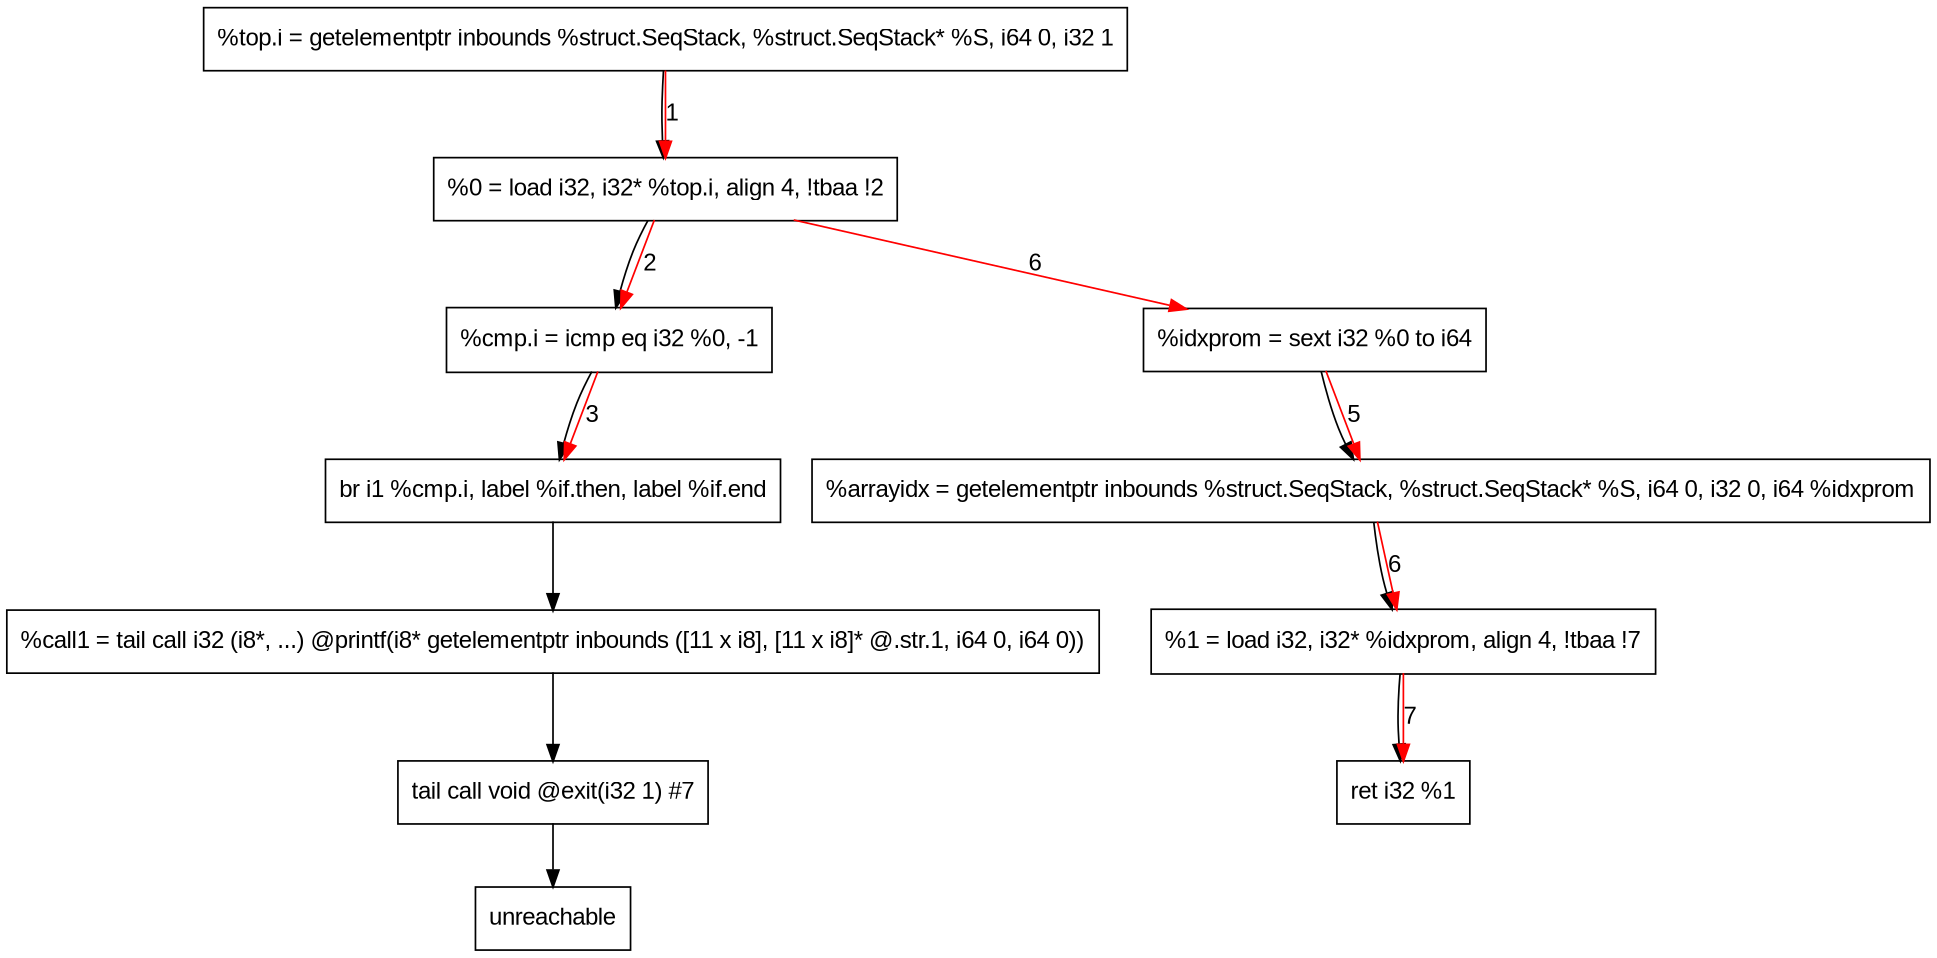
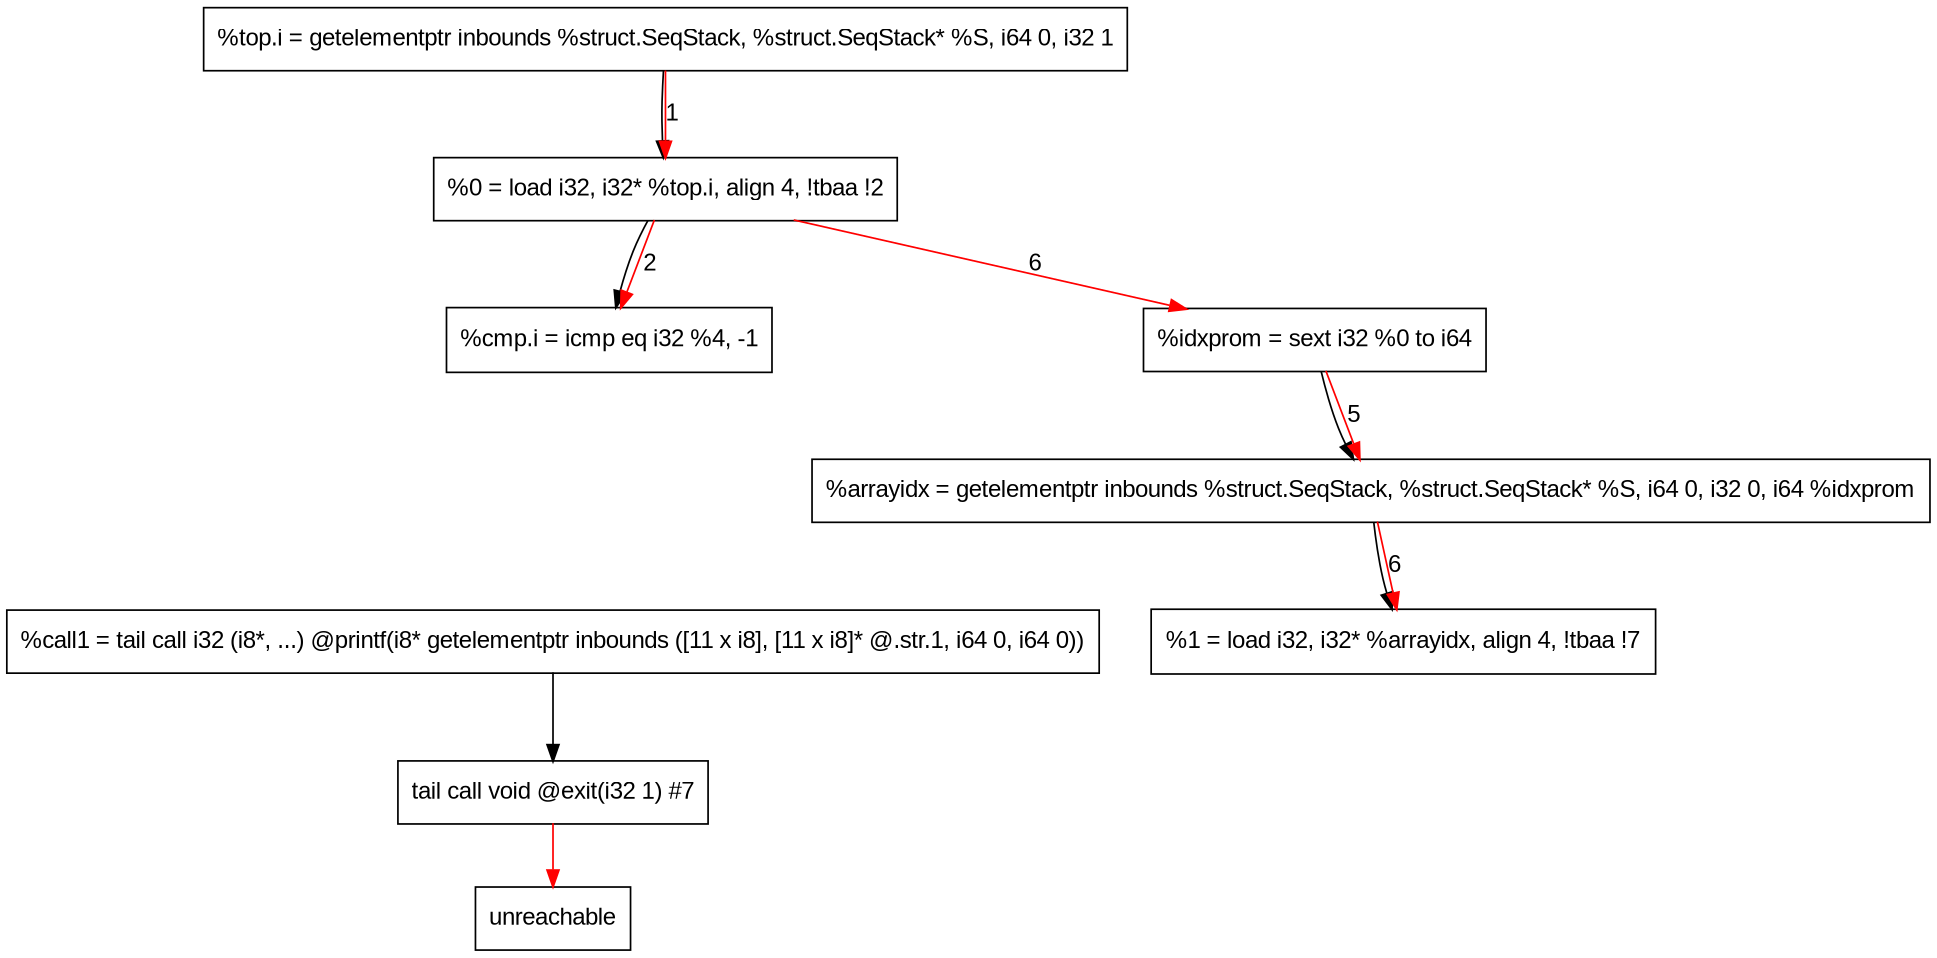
node "%cmp.i = icmp eq i32 %0, -1": label "%cmp.i = icmp eq i32 %0, -1" -> "%cmp.i = icmp eq i32 %4, -1"
node "br i1 %cmp.i, label %if.then, label %if.end": removed
node "%1 = load i32, i32* %idxprom, align 4, !tbaa !7": label "%1 = load i32, i32* %idxprom, align 4, !tbaa !7" -> "%1 = load i32, i32* %arrayidx, align 4, !tbaa !7"
node "ret i32 %1": removed
edge "tail call void @exit(i32 1) #7" -> "unreachable": color black -> red
